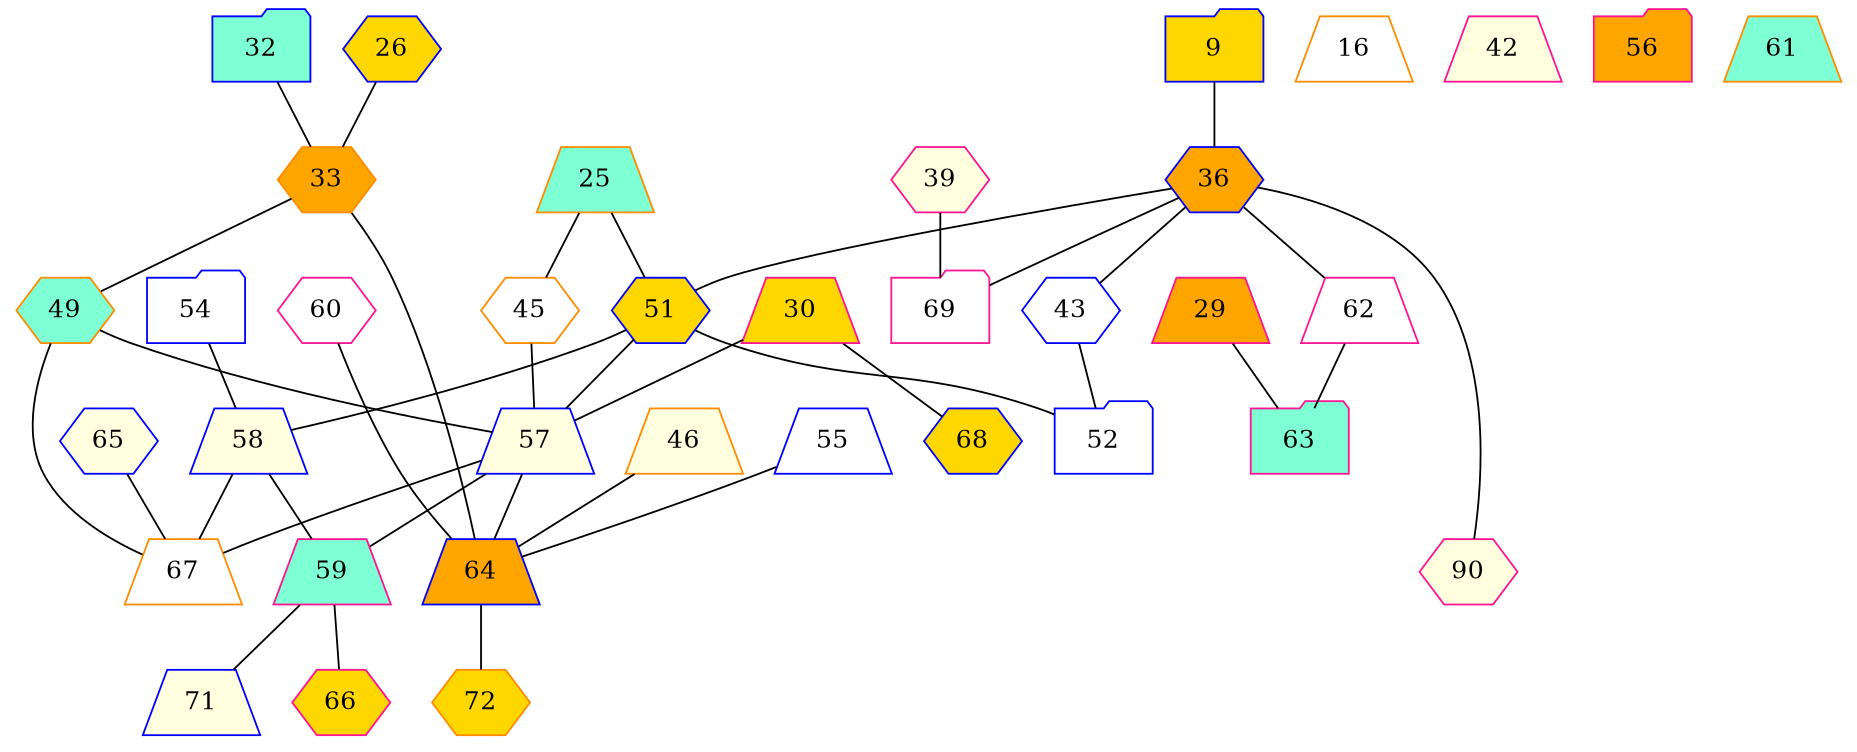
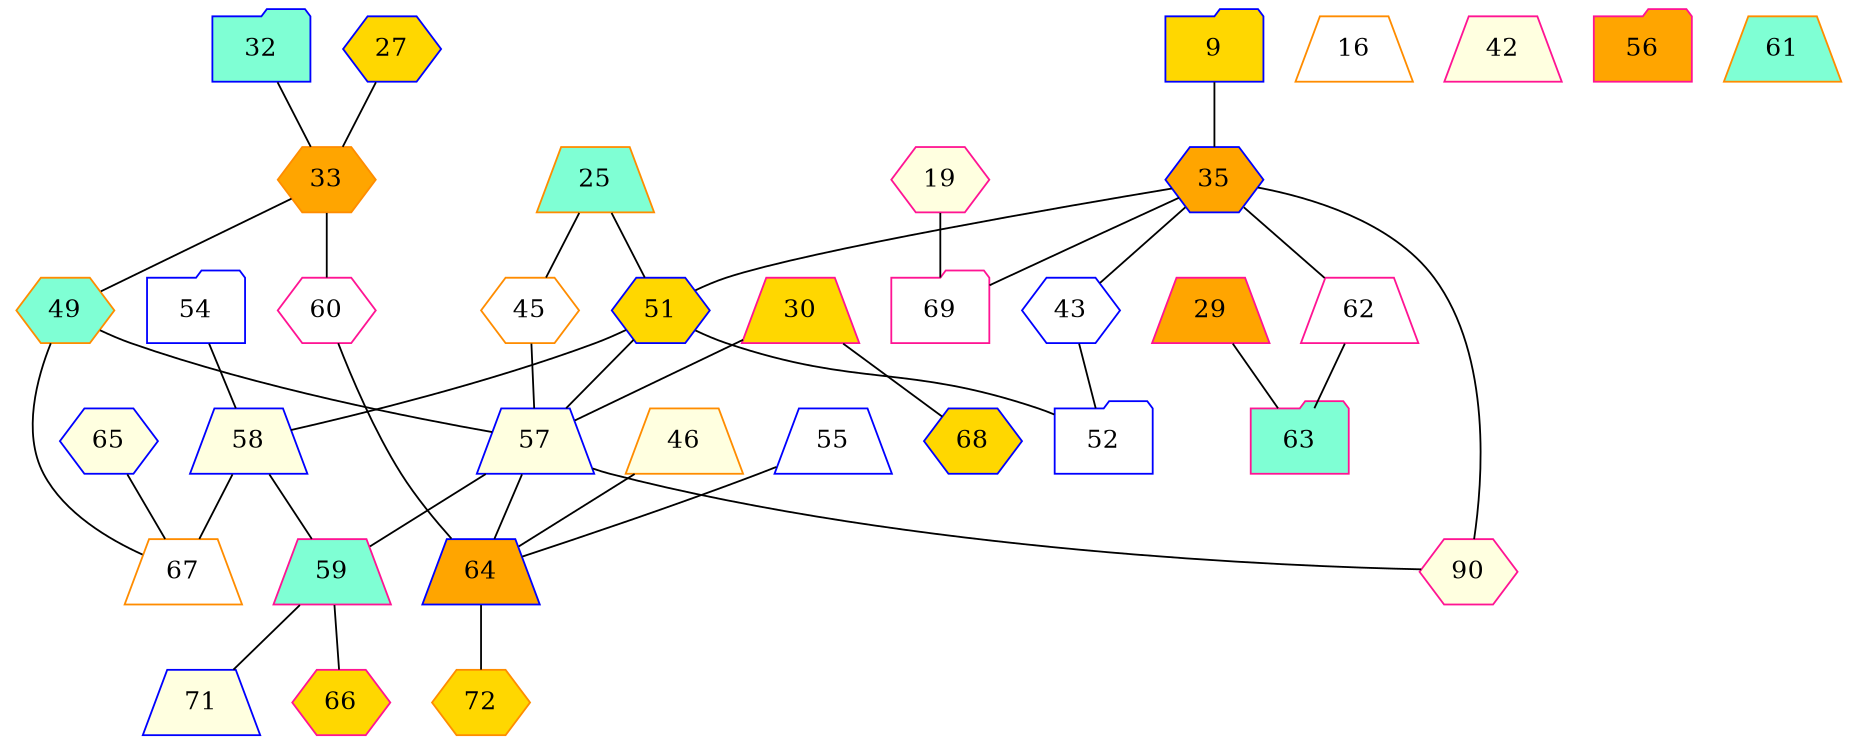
node "26": label "26" -> "27"
node "39": label "39" -> "19"
node "36": label "36" -> "35"
edge "33" -- "64": now "33" -- "60"
edge "57" -- "67": now "57" -- "90"
